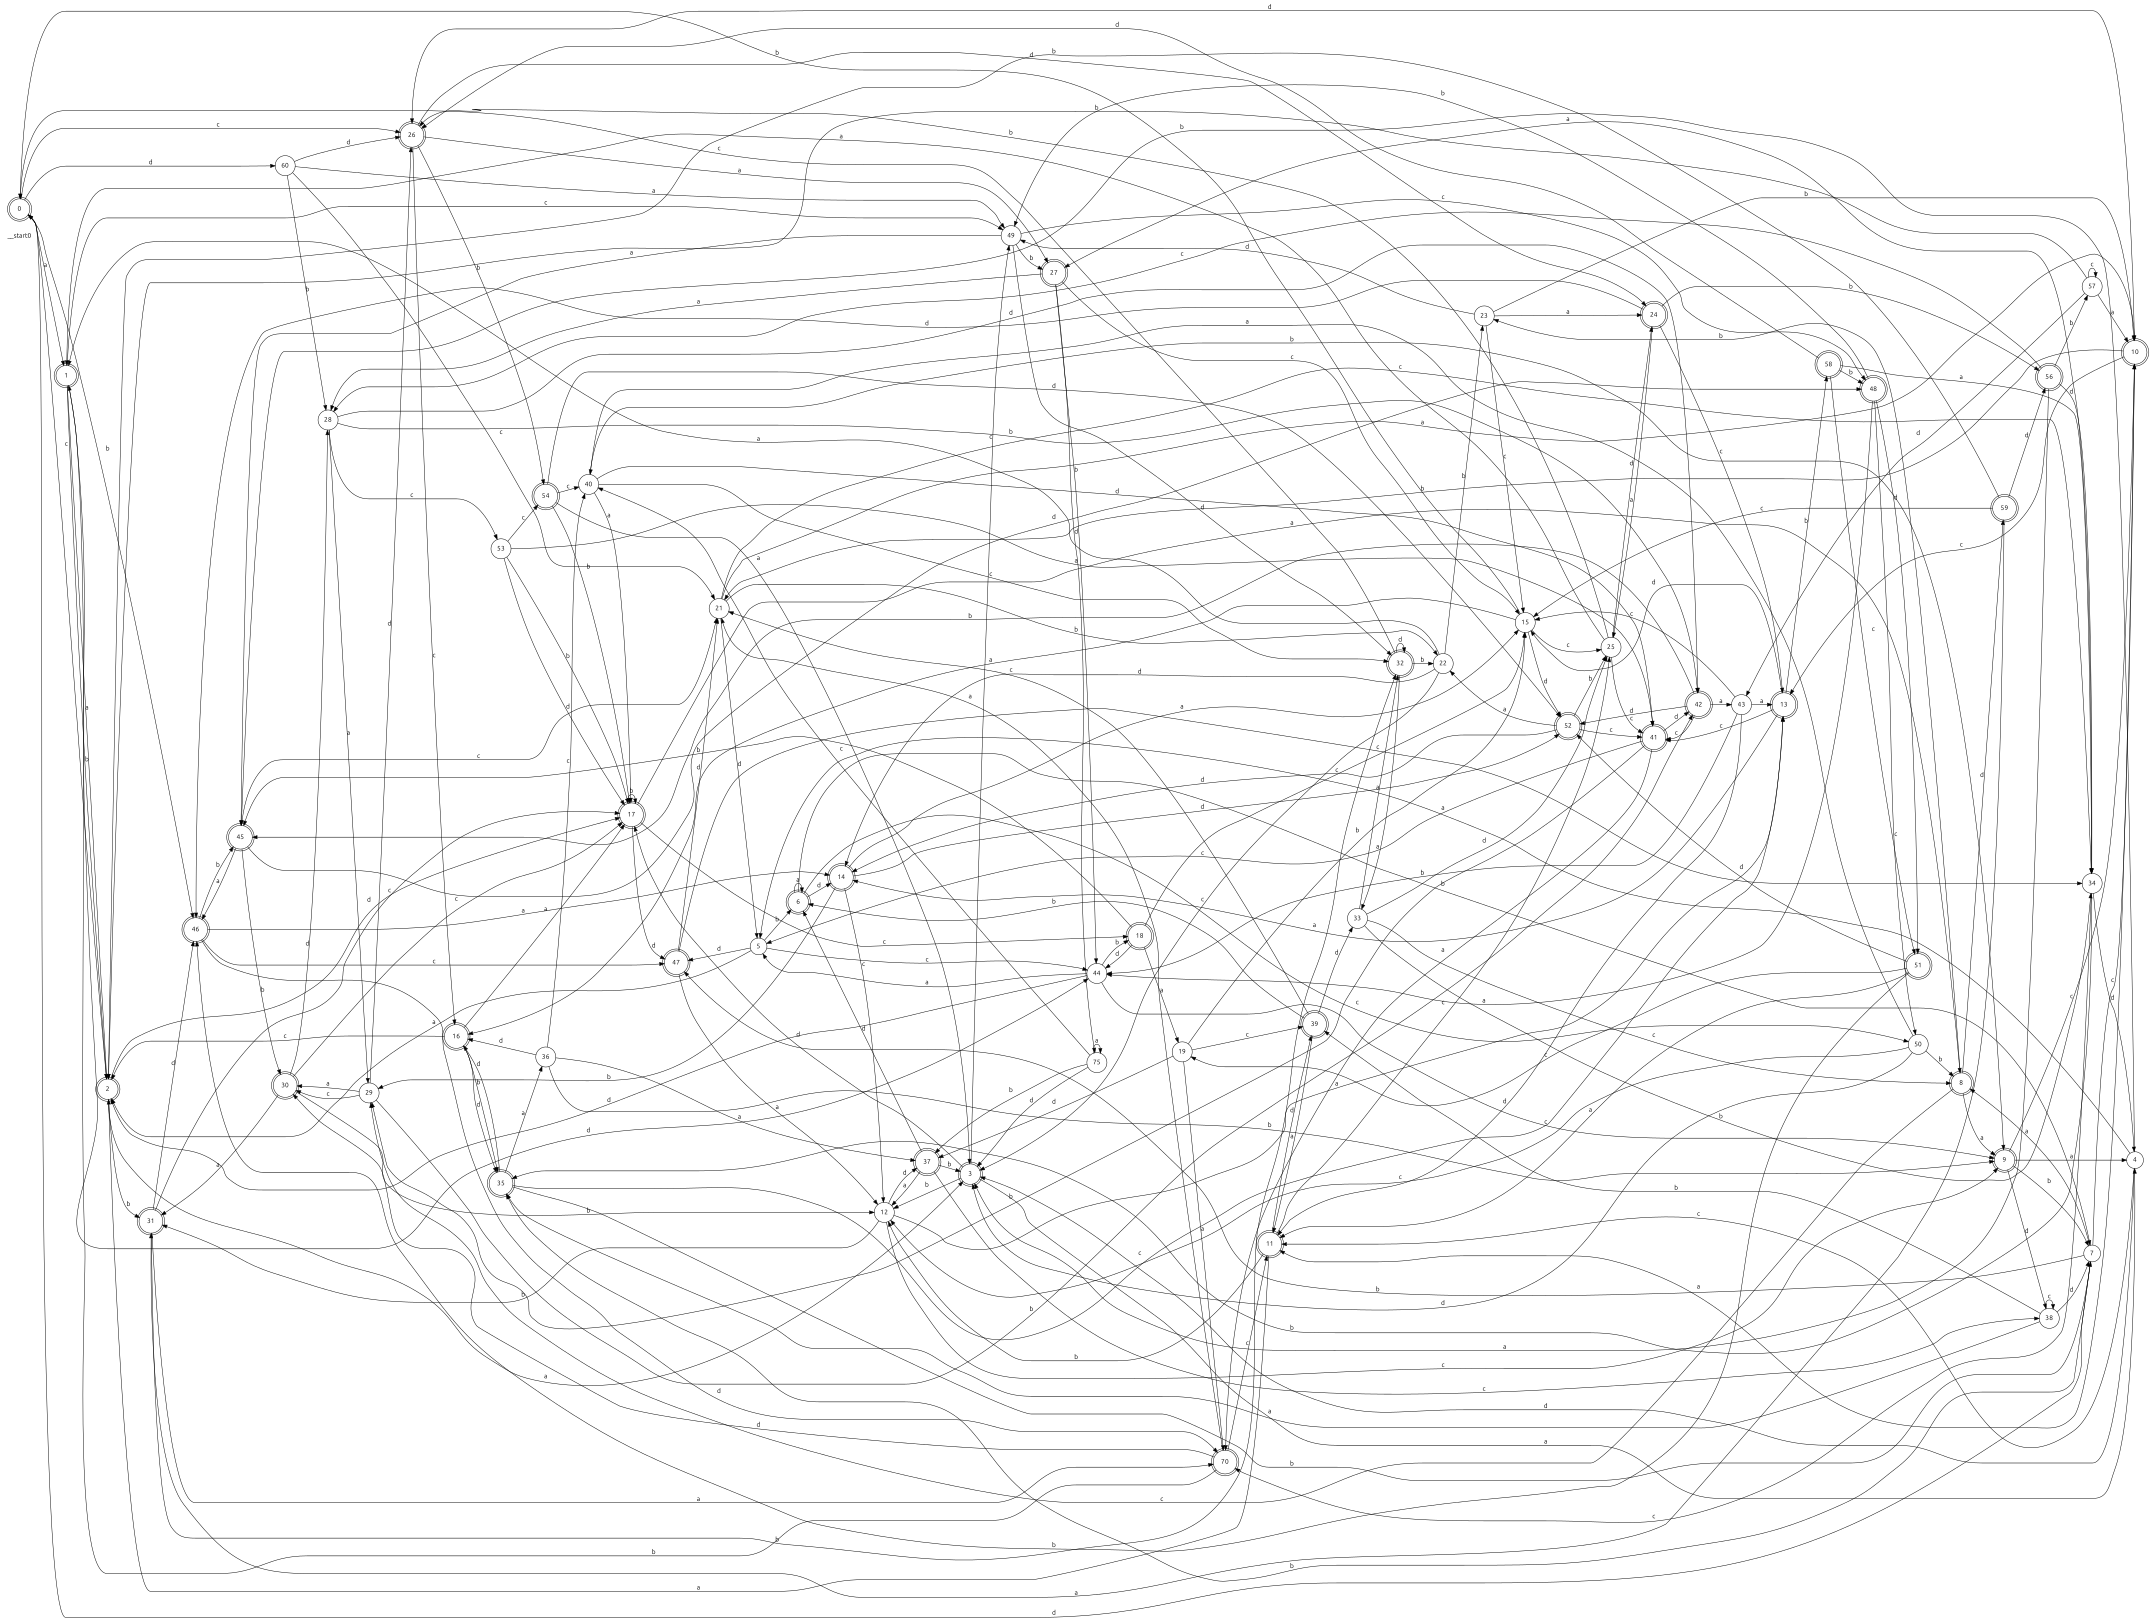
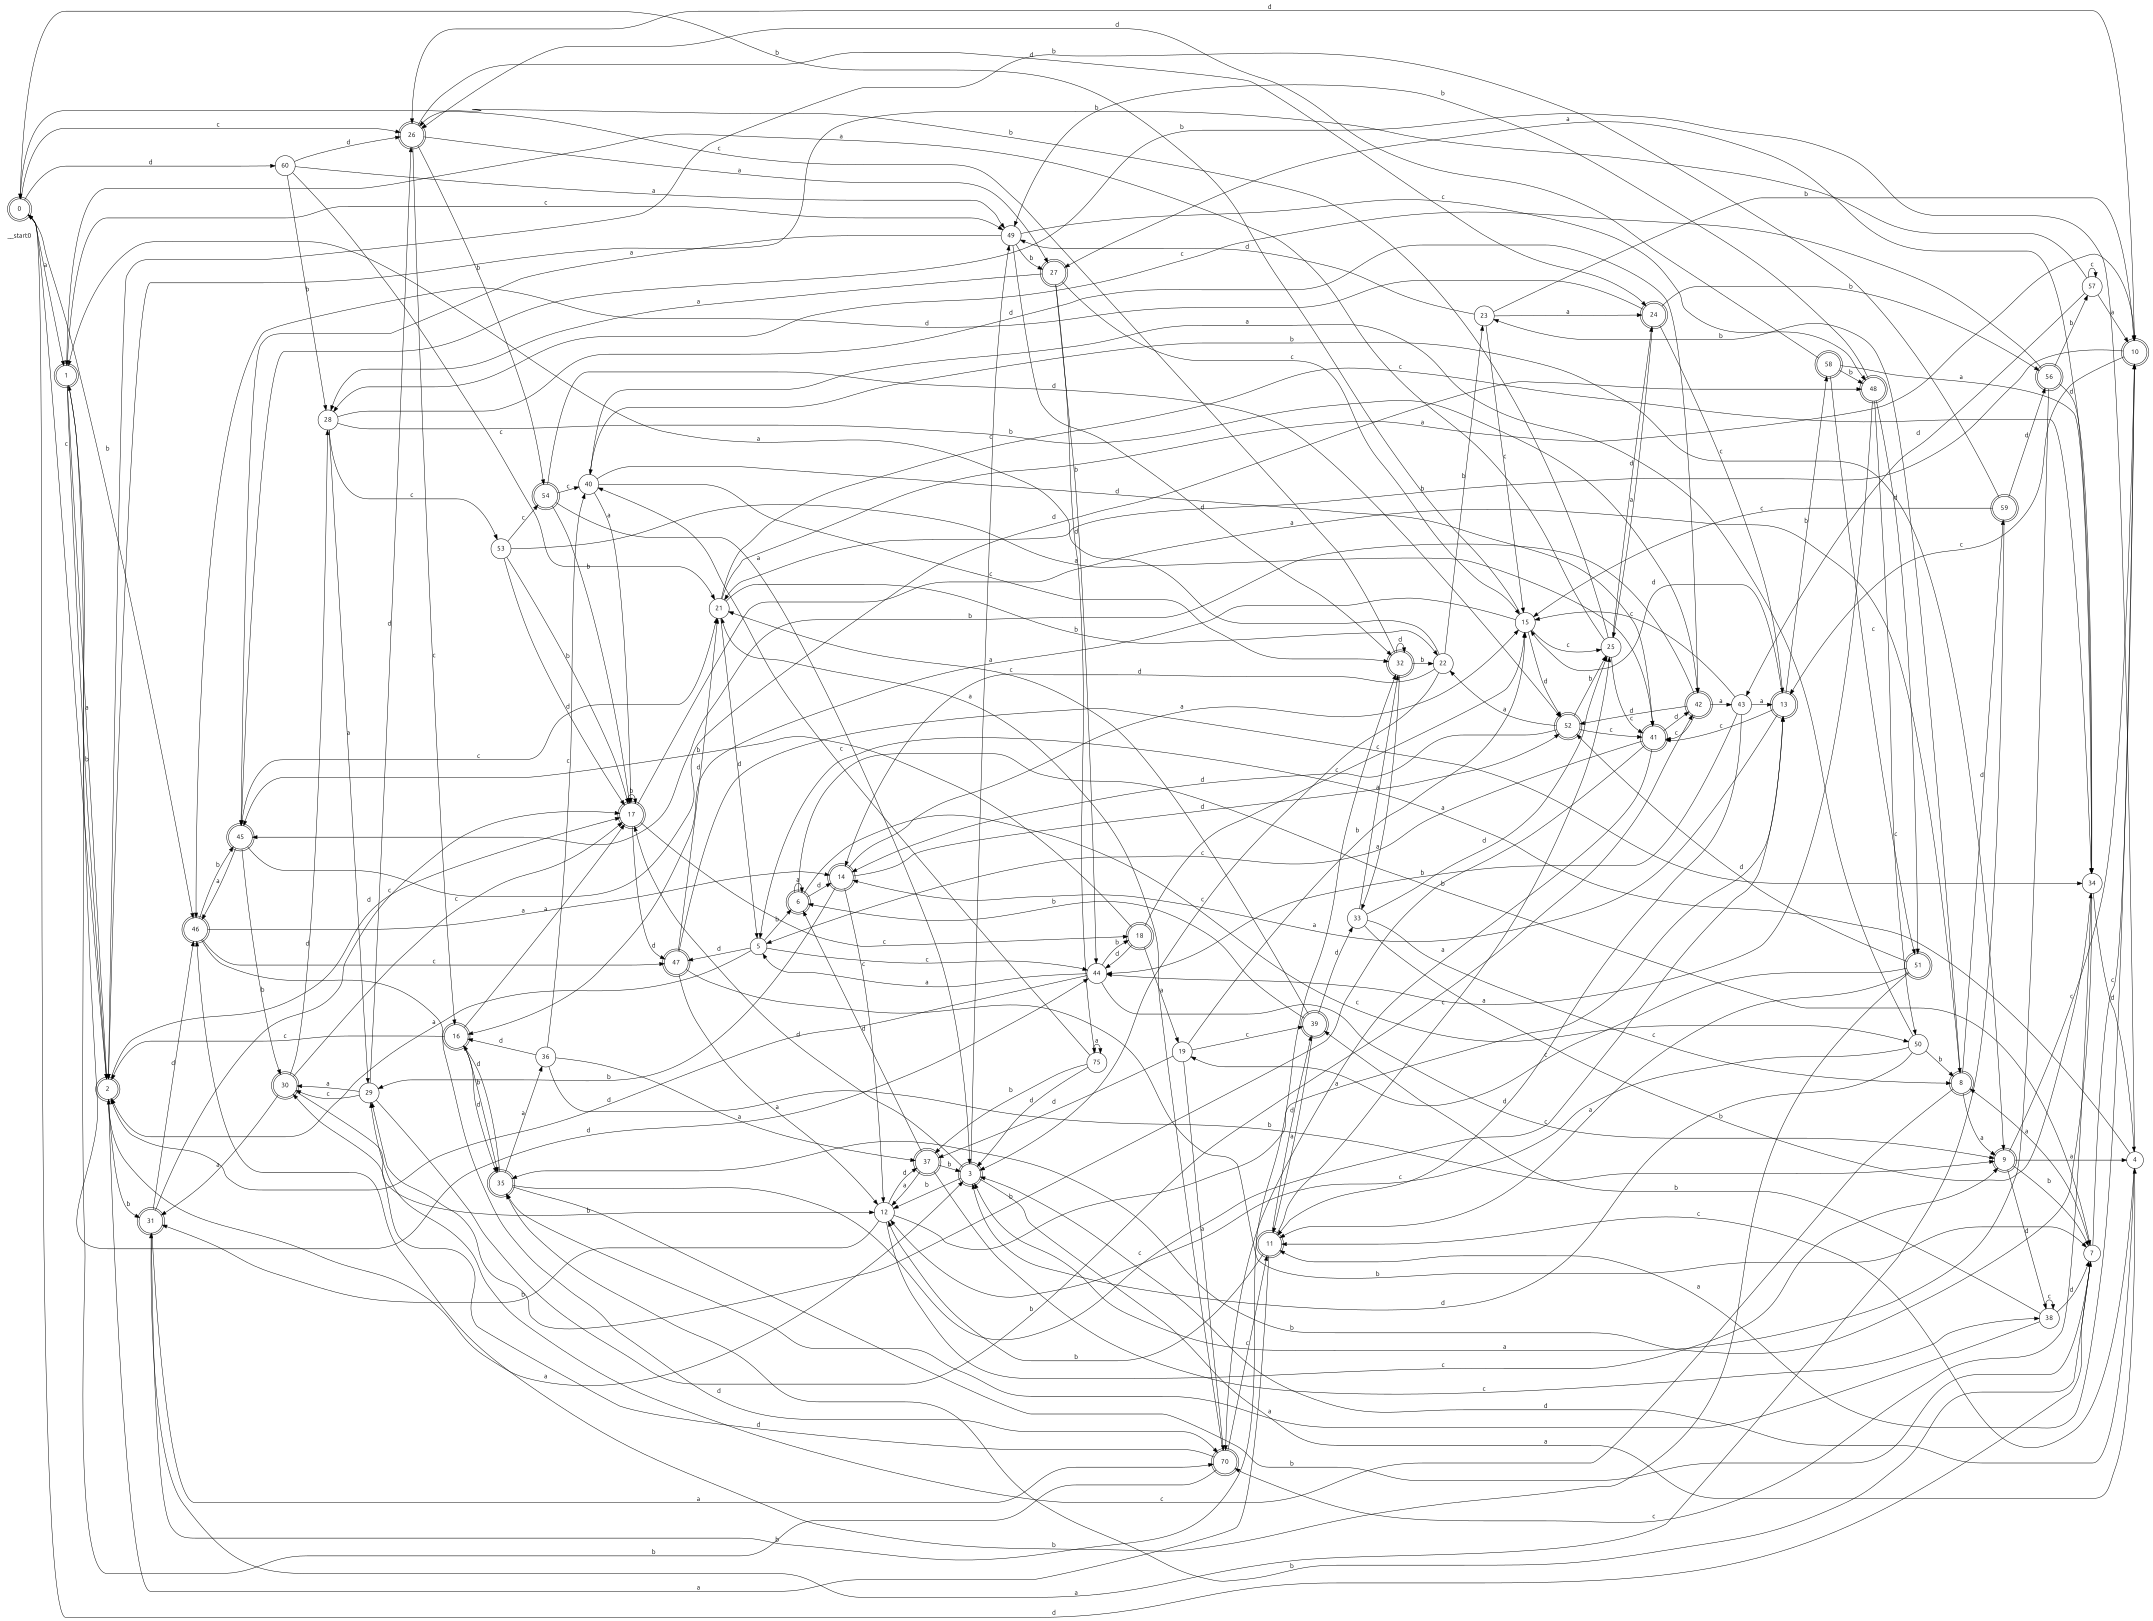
edge "7" -> "47": reversed
